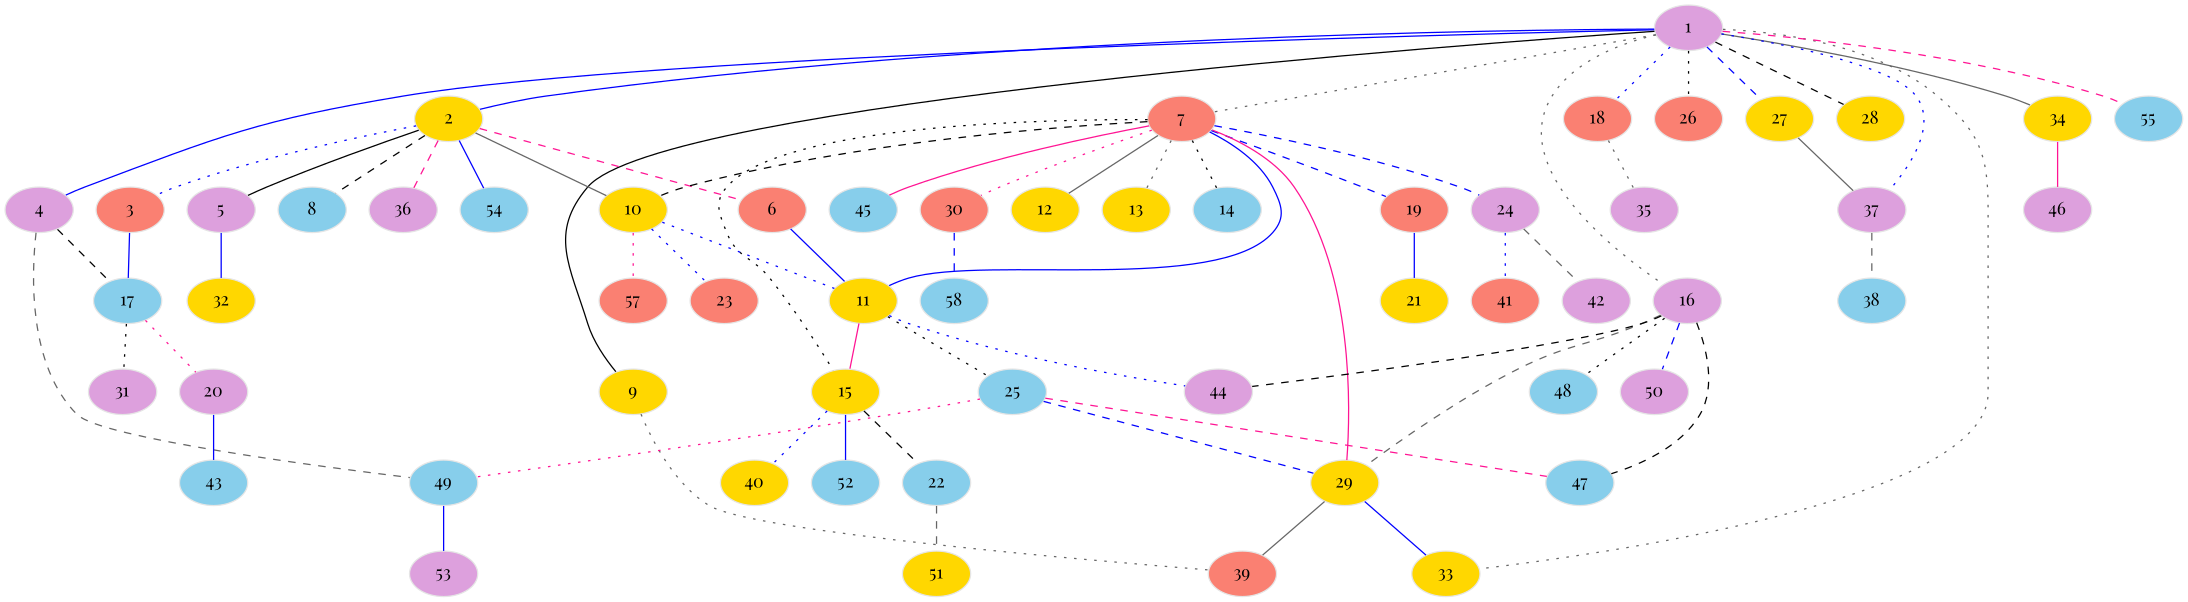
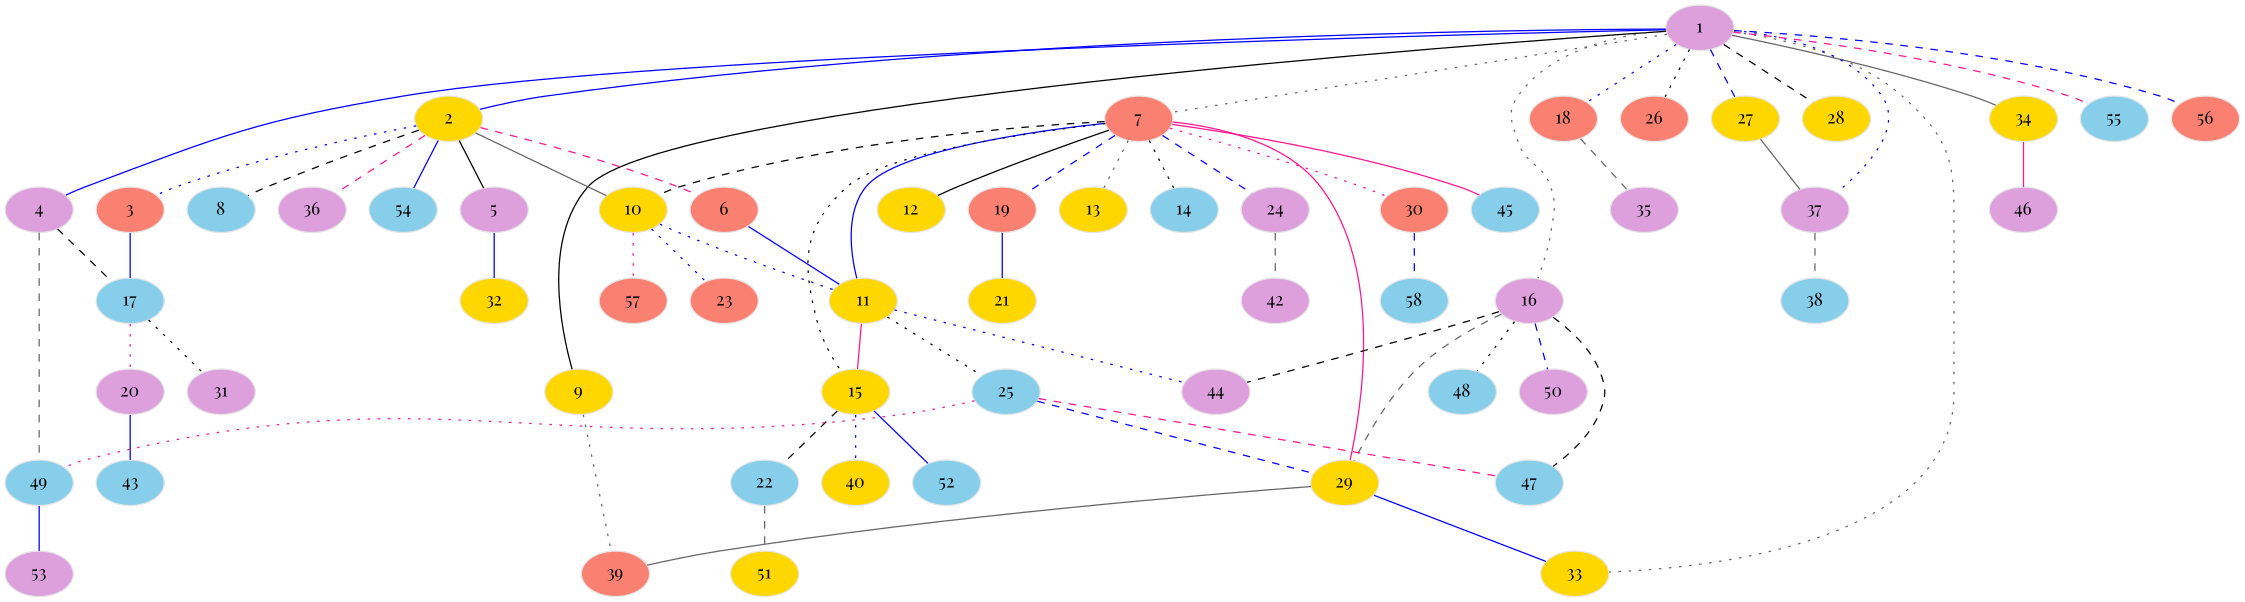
node "56": added
edge "7" -- "12": color gray40 -> black
edge "18" -- "35": style dotted -> dashed
node "41": removed
